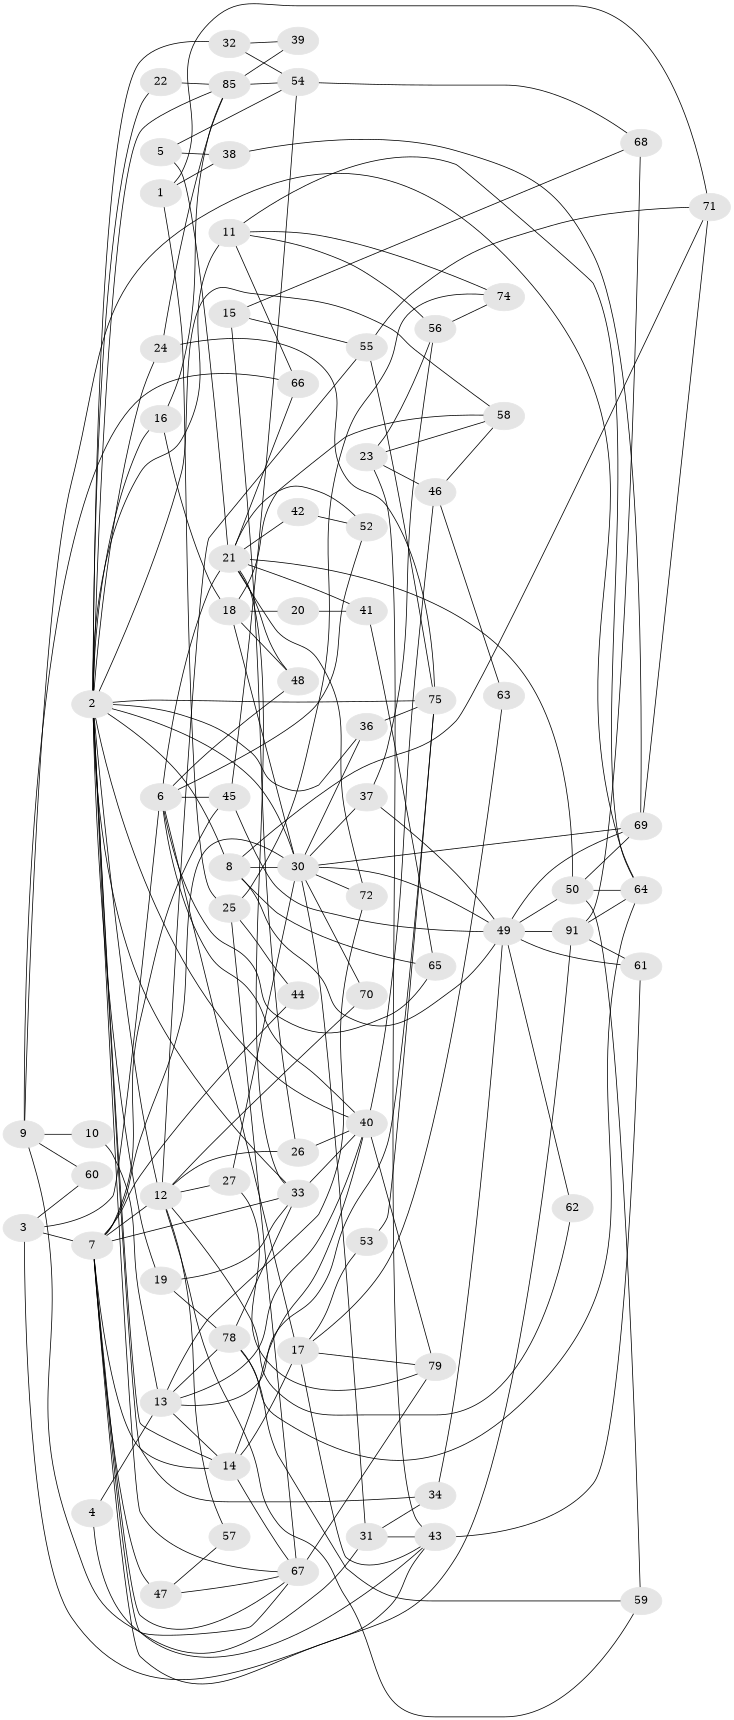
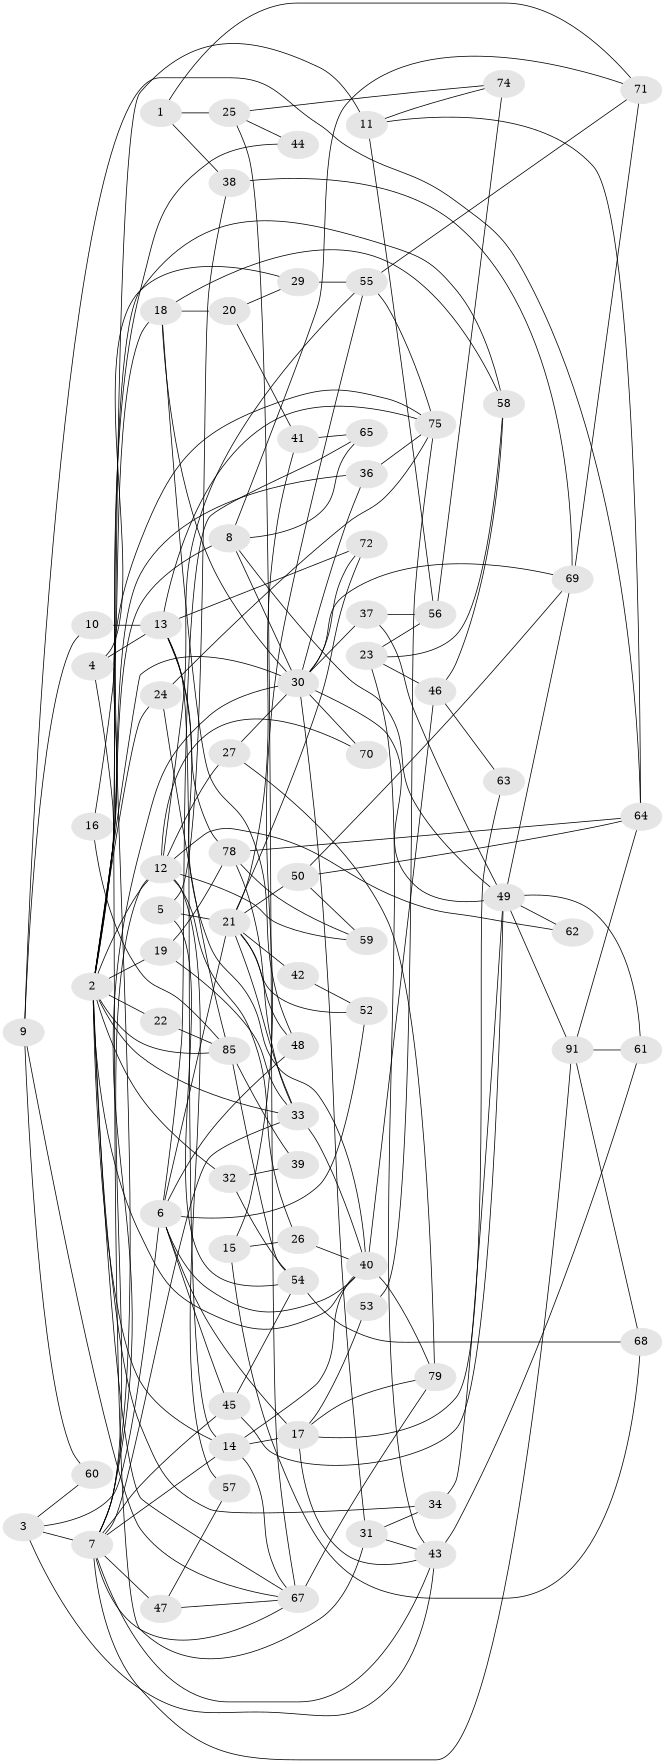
node "29": added
node "66": removed
edge "16" -- "2": removed
edge "50" -- "49": removed
